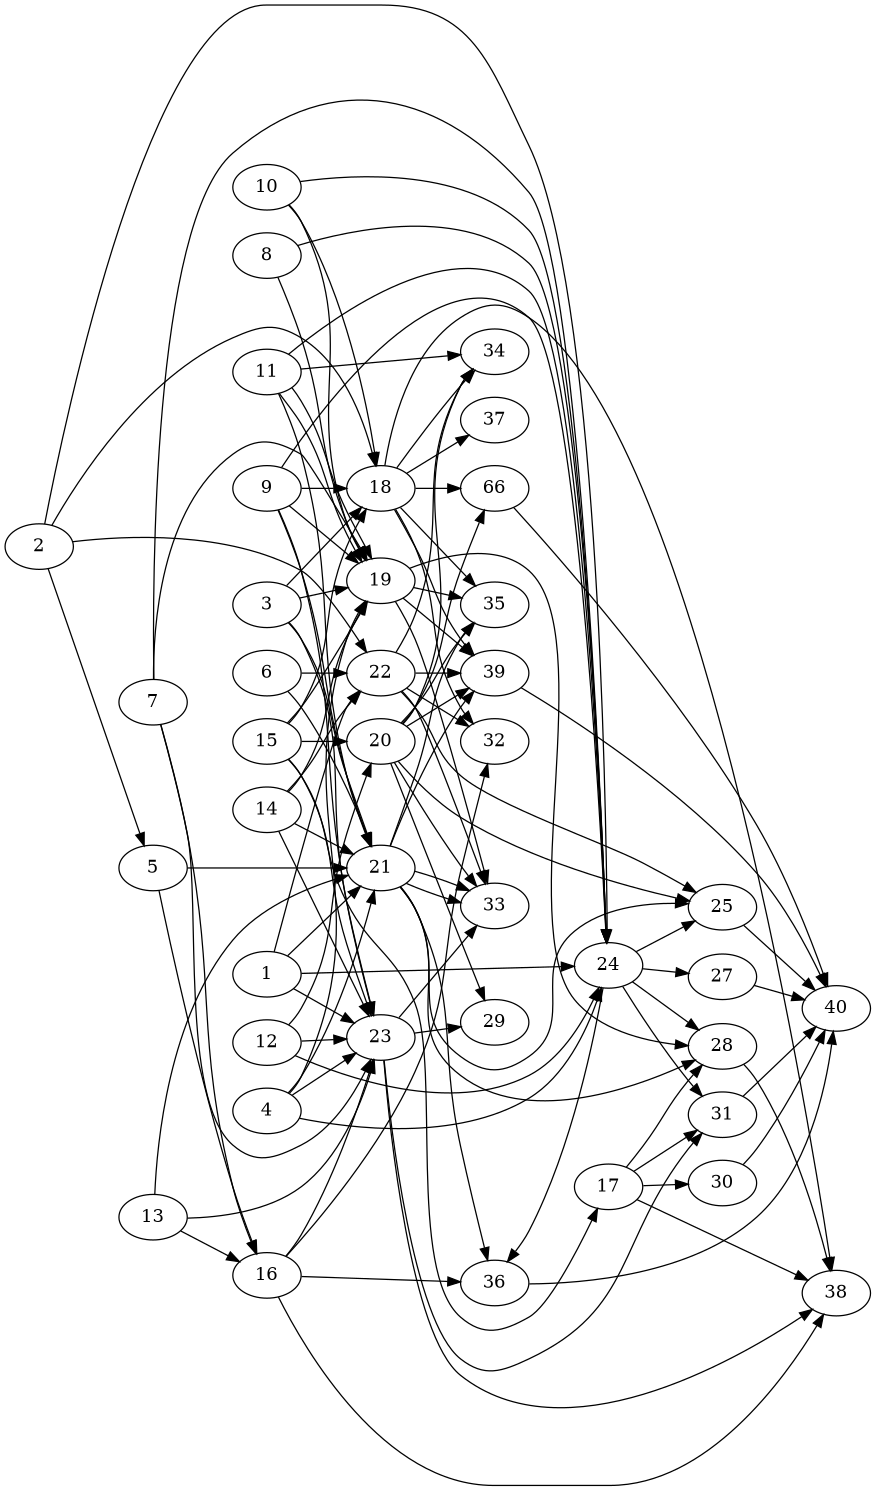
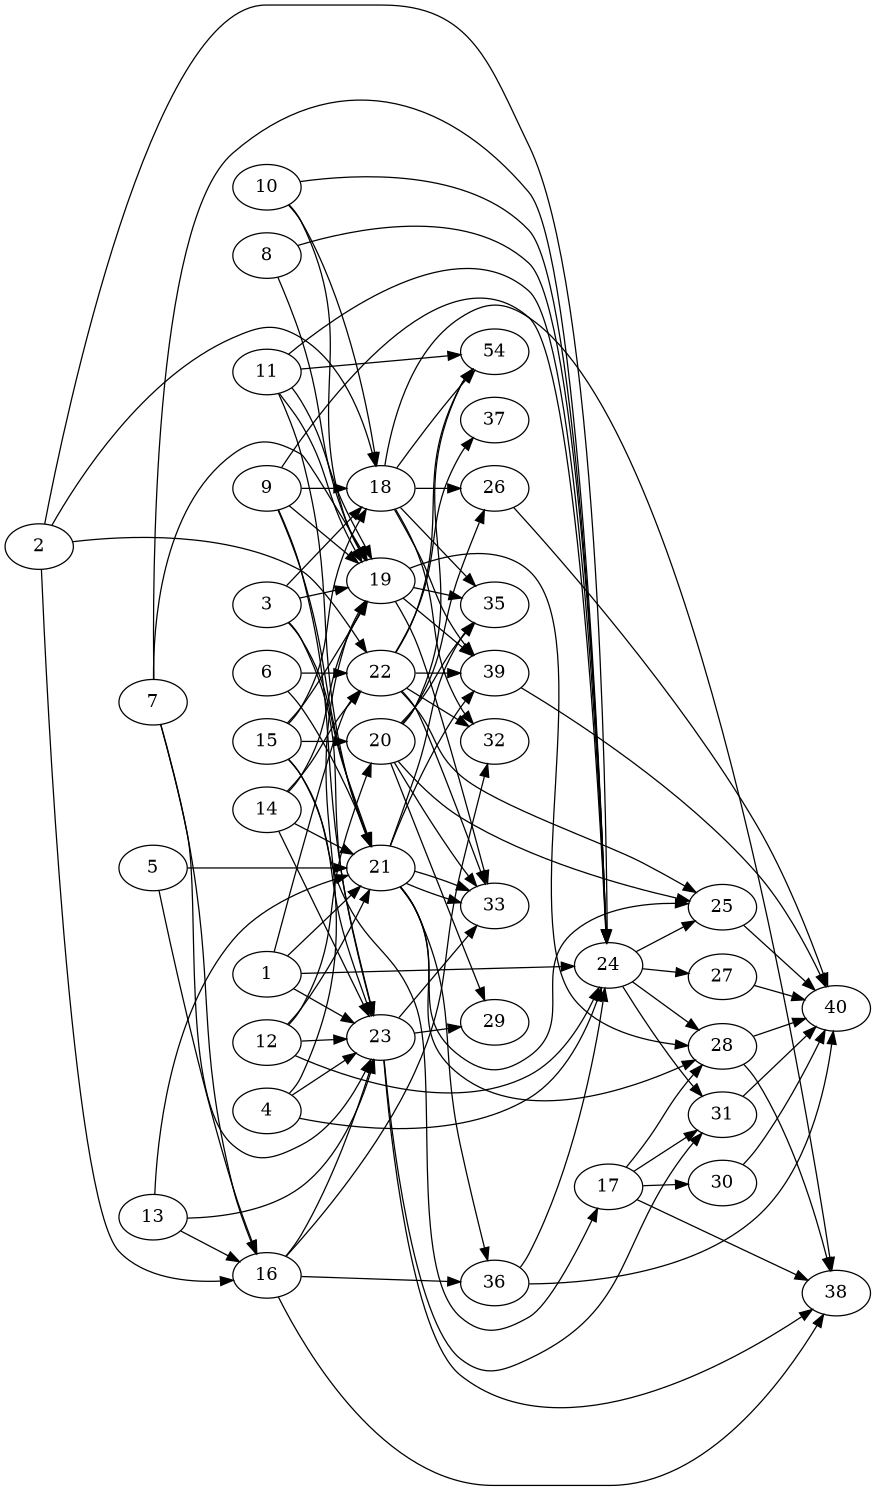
node "34": label "34" -> "54"
edge "18" -> "37": now "22" -> "37"
node "66": label "66" -> "26"
edge "2" -> "5": now "2" -> "16"
edge "20" -> "39": removed
edge "4" -> "21": now "12" -> "21"
edge "28" -> "40": added
edge "24" -> "36": reversed
